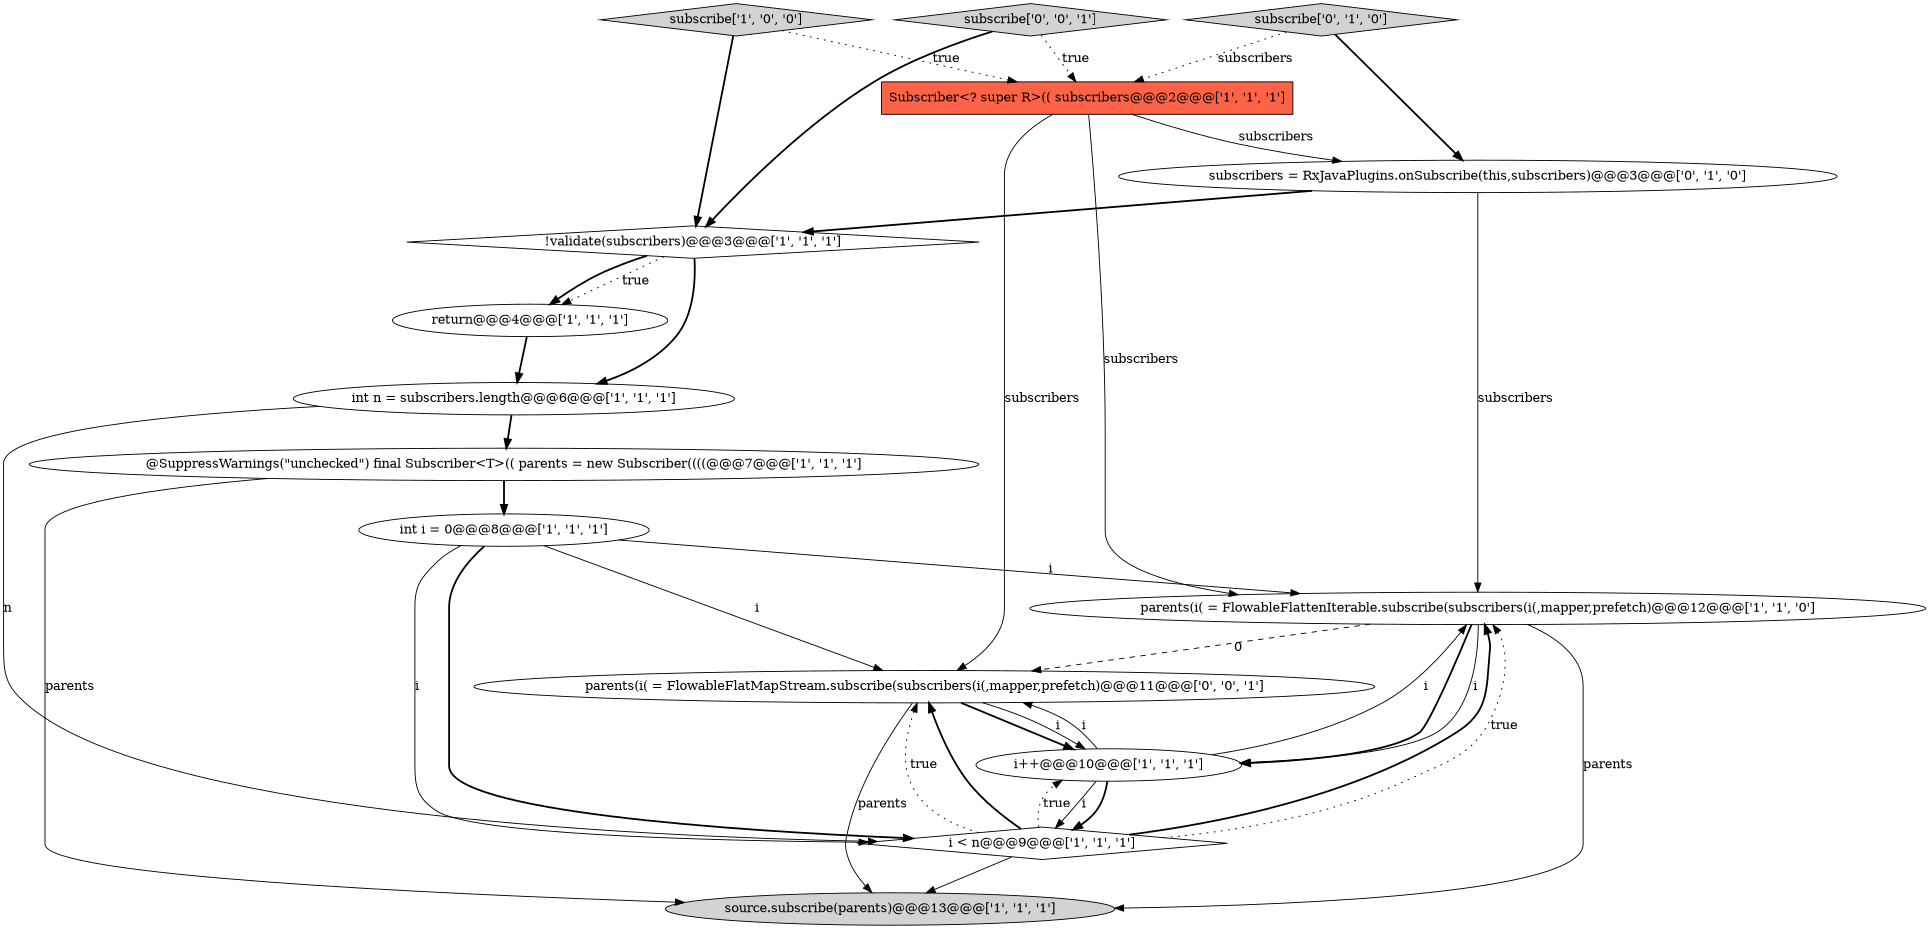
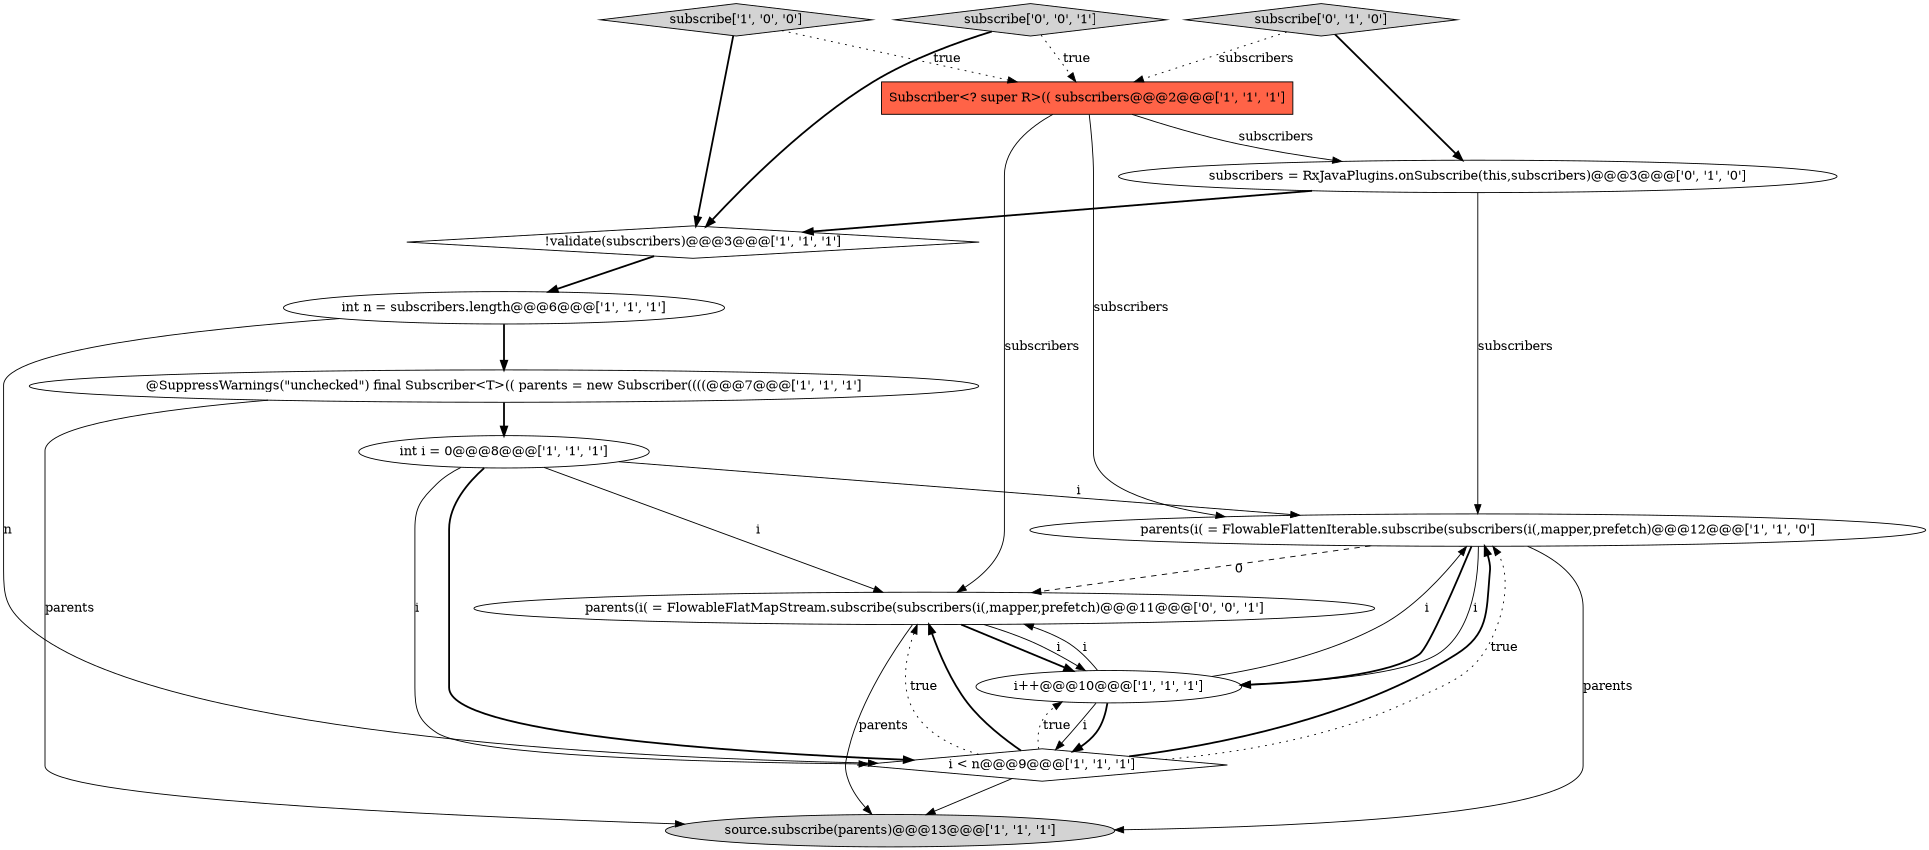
node "return@@@4@@@['1', '1', '1']": removed
